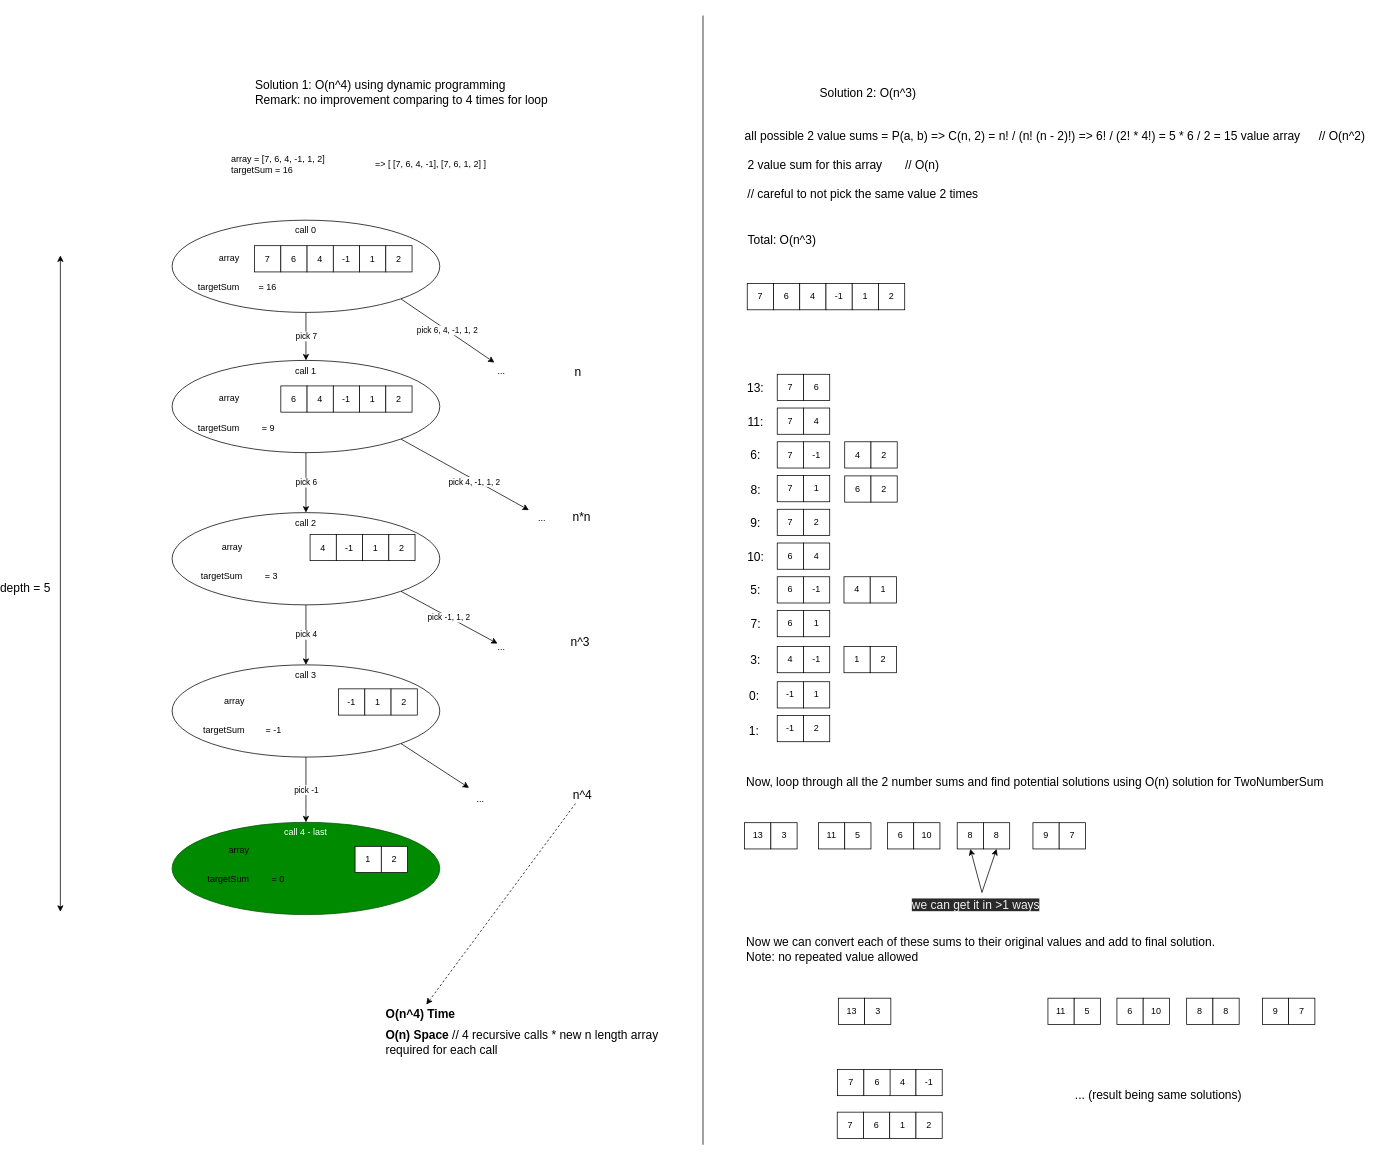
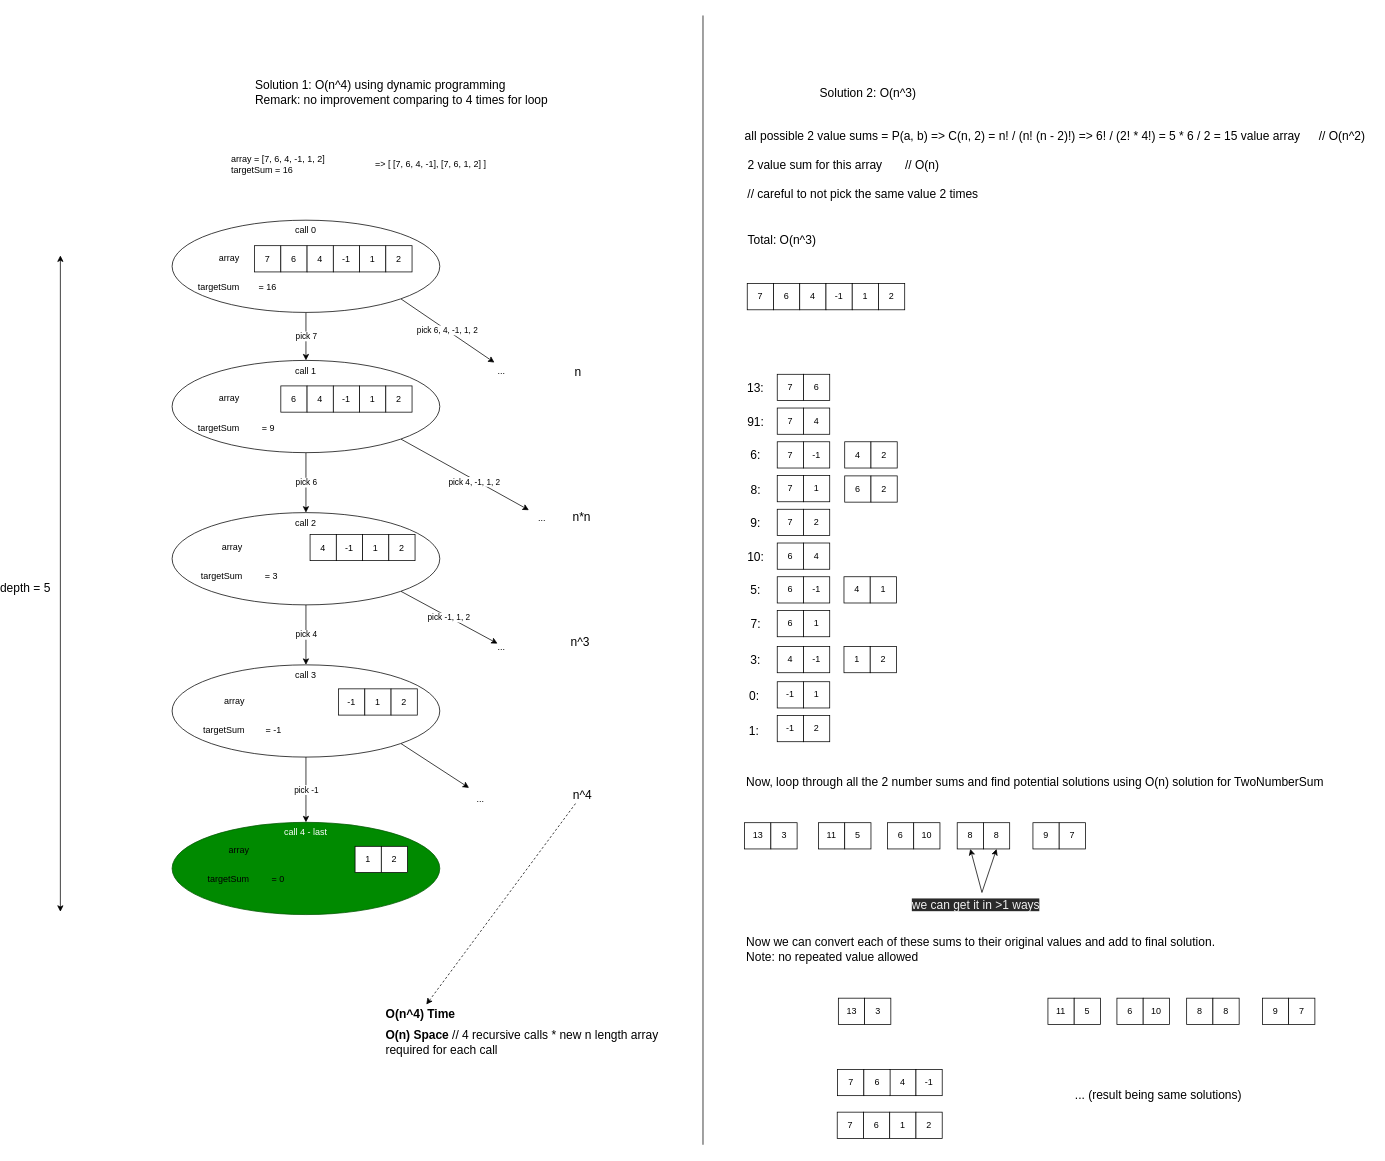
node "11:": label "11:" -> "91:"
